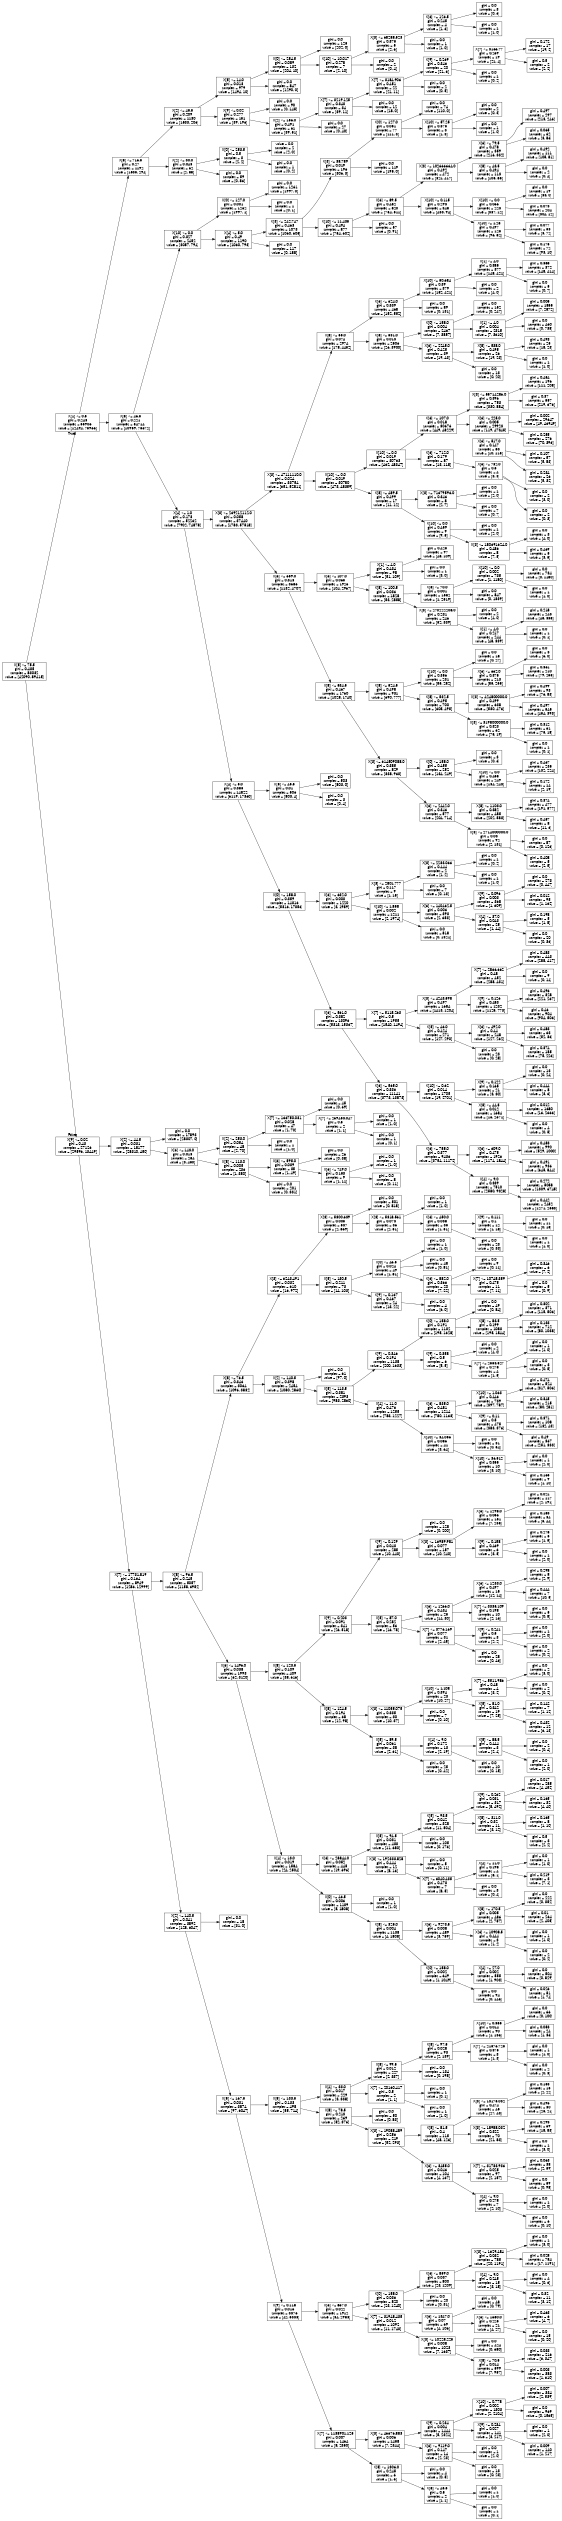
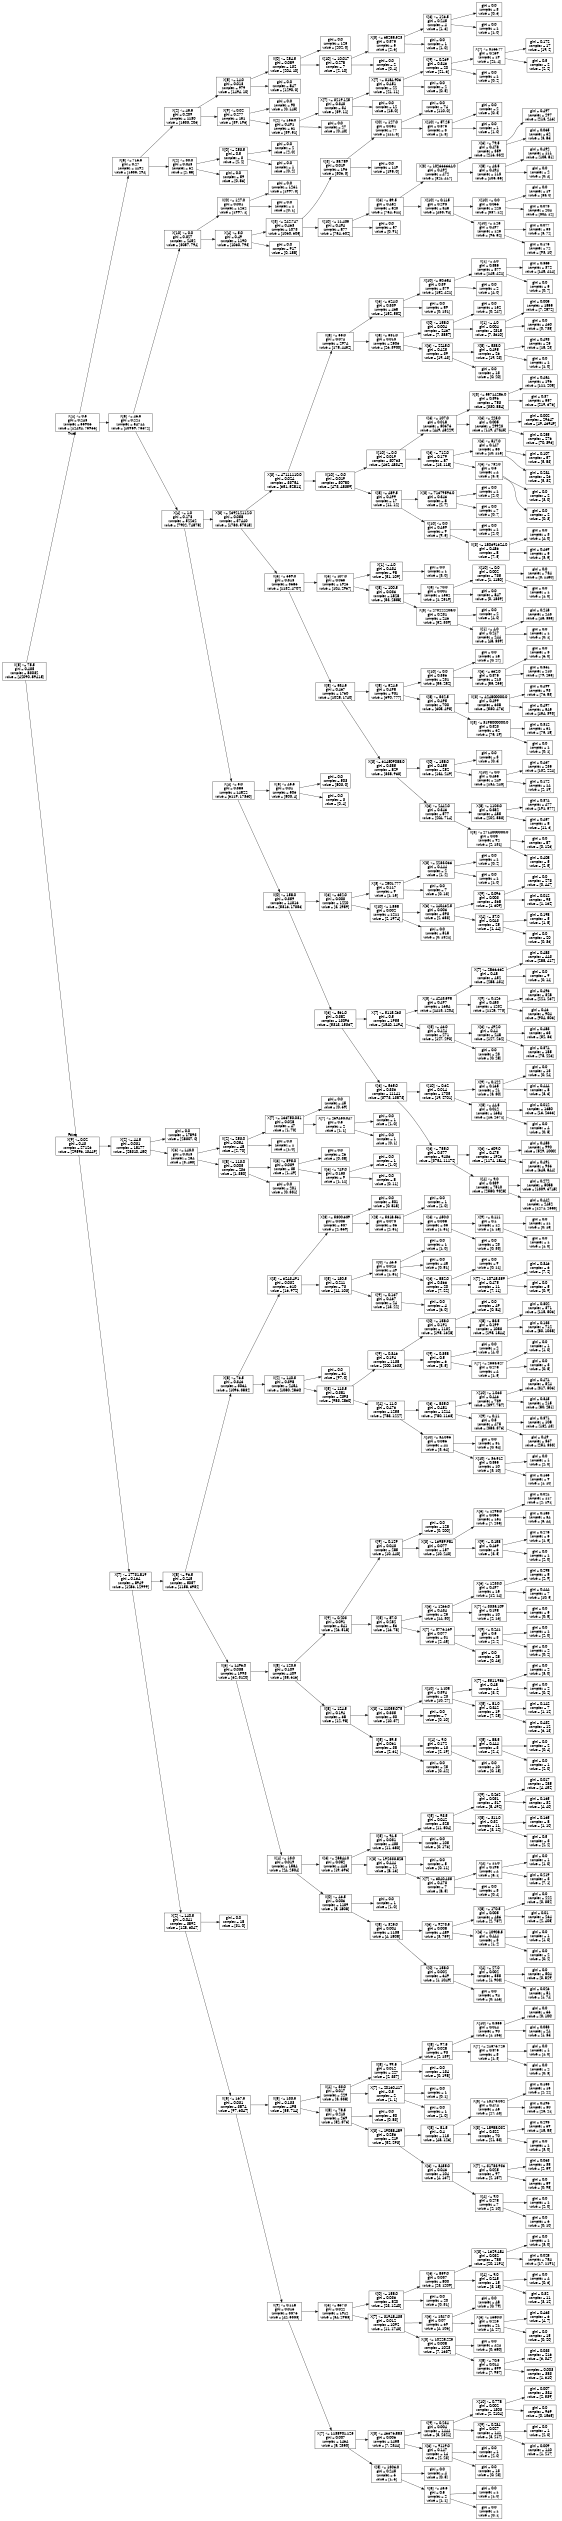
node "value = 0.0 samples = 2 value = [2, 0]": label "value = 0.0 samples = 2 value = [2, 0]" -> "gini = 0.0 samples = 2 value = [2, 0]"
node "gini = 0.0 samples = 117 value = [0, 188]": label "gini = 0.0 samples = 117 value = [0, 188]" -> "gini = 0.0 samples = 917 value = [0, 188]"
edge "X[6] <= 712.0 gini = 0.179 samples = 87 value = [13, 118]" -> "X[6] <= 517.0 gini = 0.147 samples = 83 value = [10, 115]": added
node "gini = 0.425 samples = 97 value = [48, 109]": removed
node "gini = 0.003 samples = 383 value = [1, 610]": label "gini = 0.003 samples = 383 value = [1, 610]" -> "samples = 0.003 samples = 383 value = [1, 610]"
